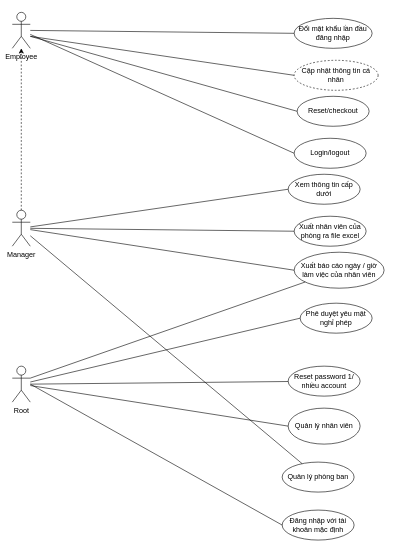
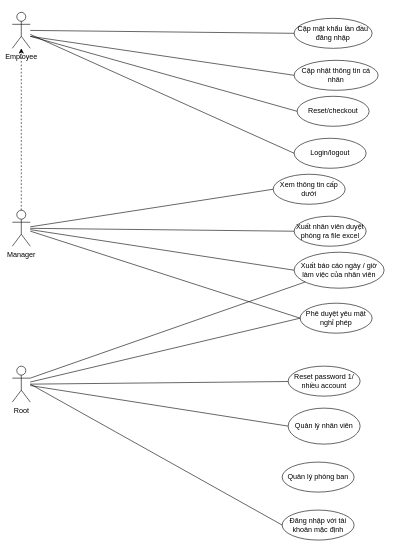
node "Đổi mật khẩu lần đầu đăng nhập": label "Đổi mật khẩu lần đầu đăng nhập" -> "Cập mật khẩu lần đầu đăng nhập"
node "Cập nhật thông tin cá nhân": style dashed -> solid
node "Xem thông tin cấp dưới": moved (324, 189) -> (309, 189)
node "Xuất nhân viên của phòng ra file excel": label "Xuất nhân viên của phòng ra file excel" -> "Xuất nhân viên duyệt phòng ra file excel"
edge "Manager" -- "Quản lý phòng ban": now "Manager" -- "Phê duyệt yêu mật nghỉ phép"
